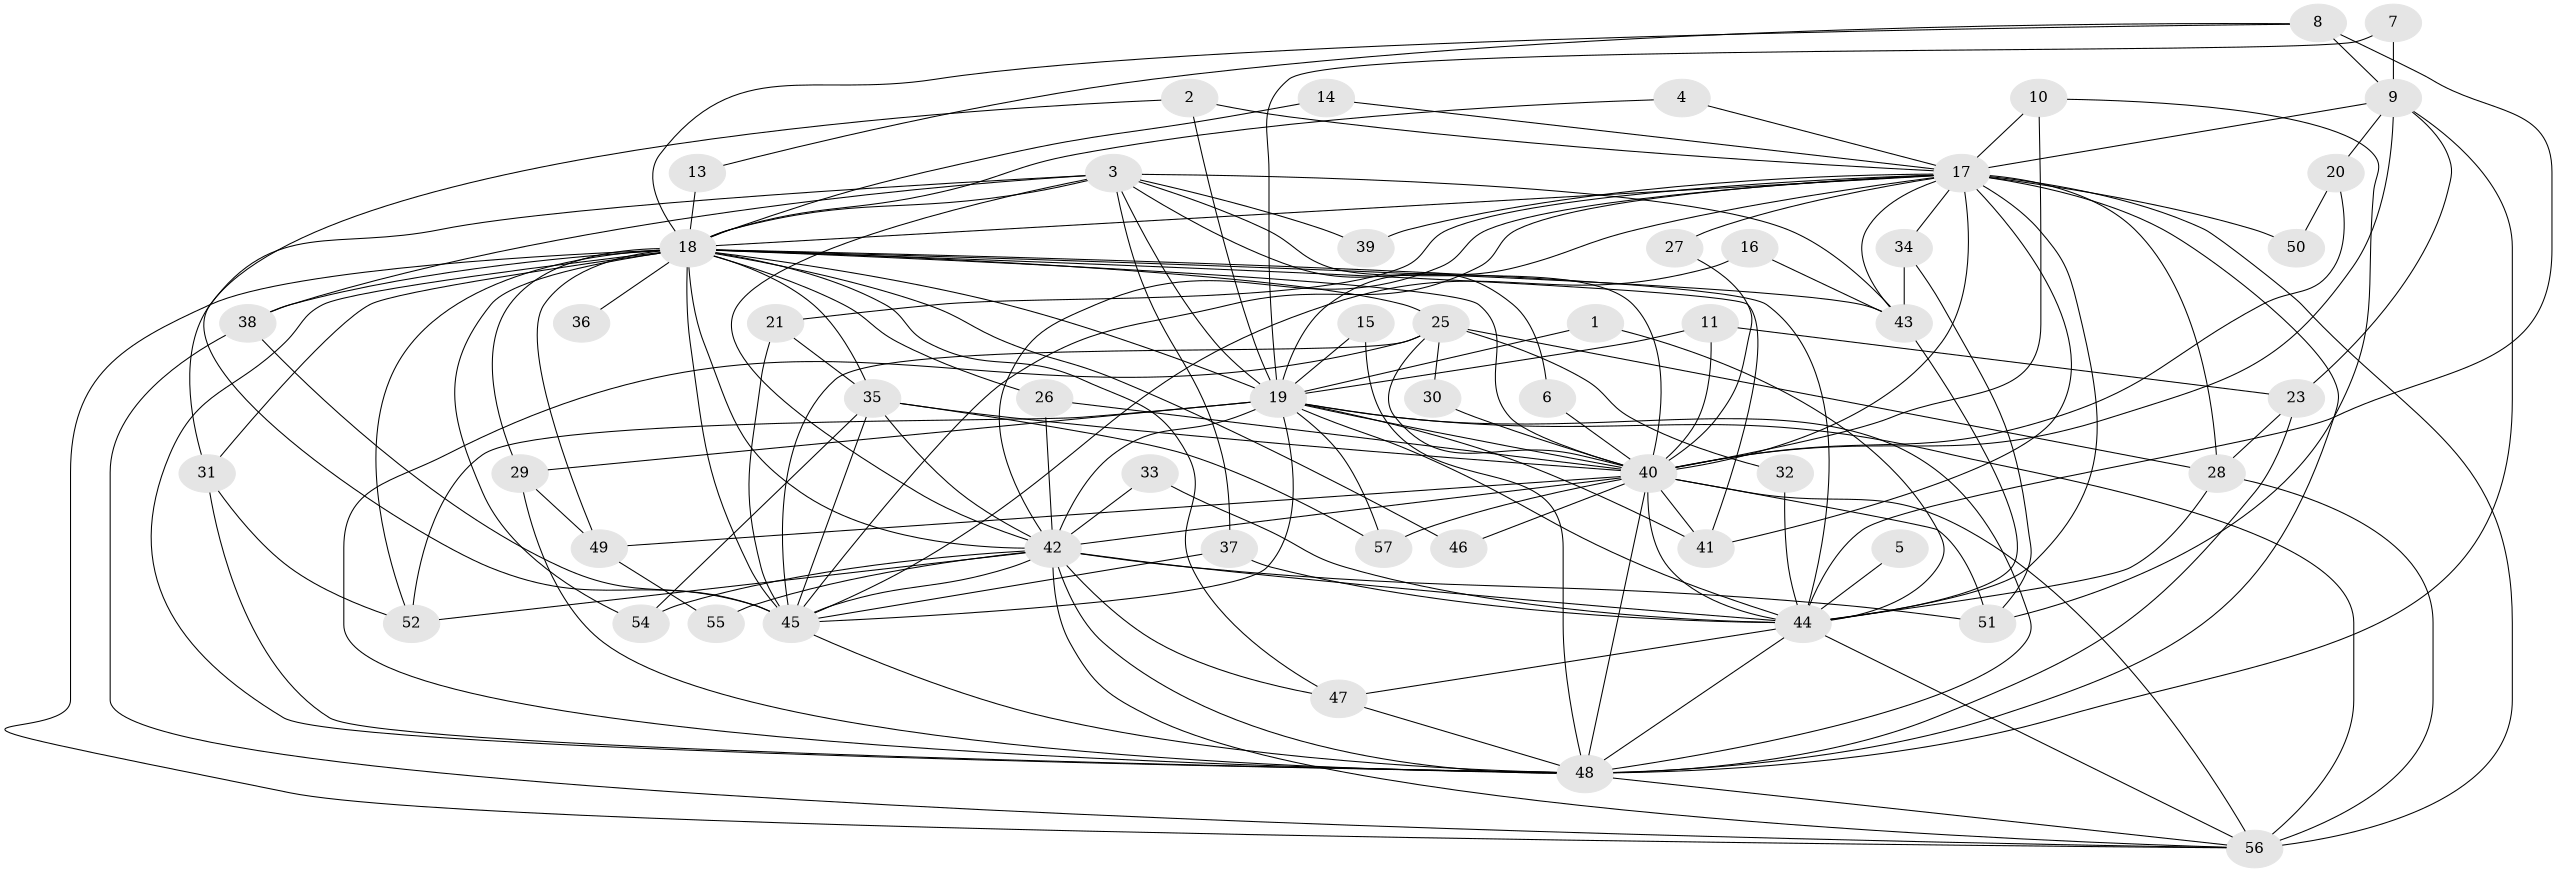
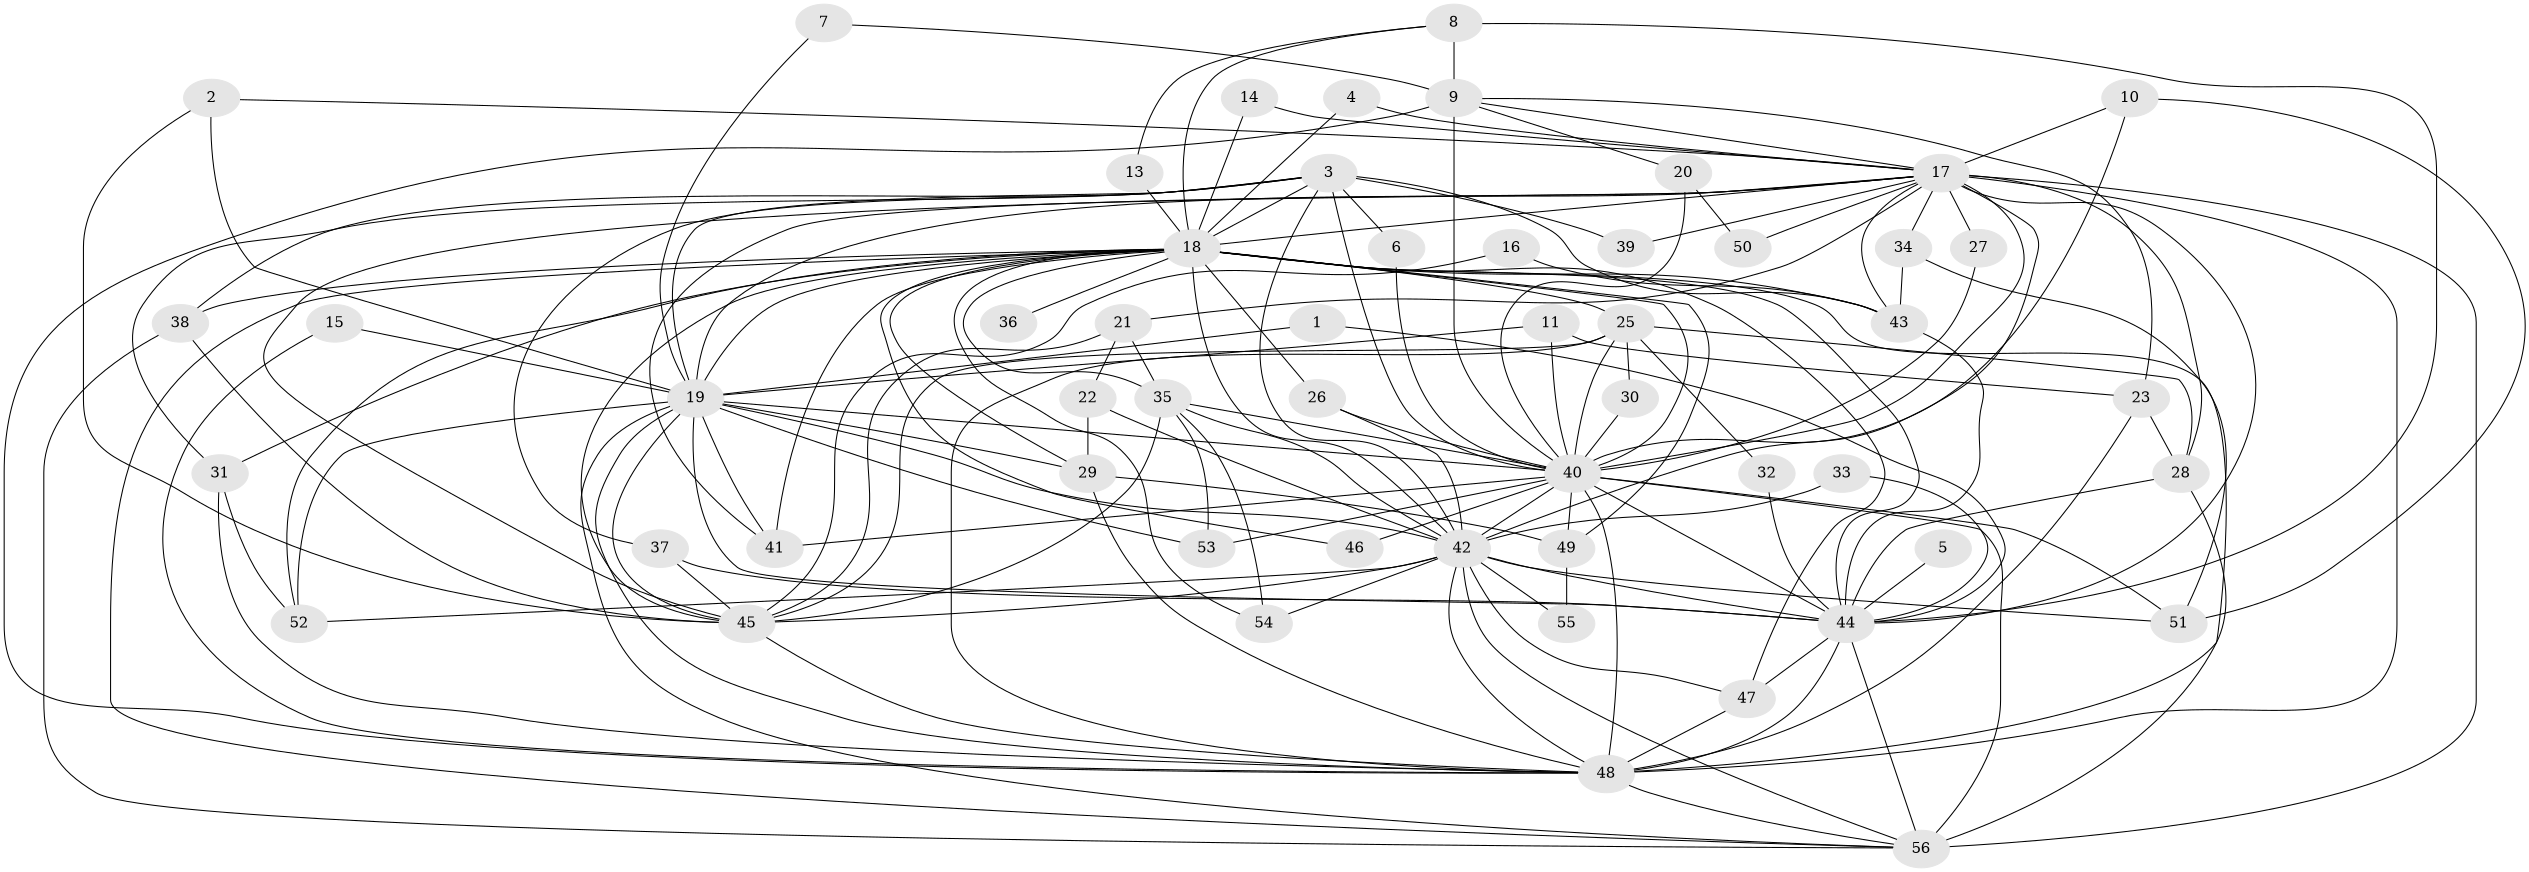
node "22": added
node "57": label "57" -> "53"
